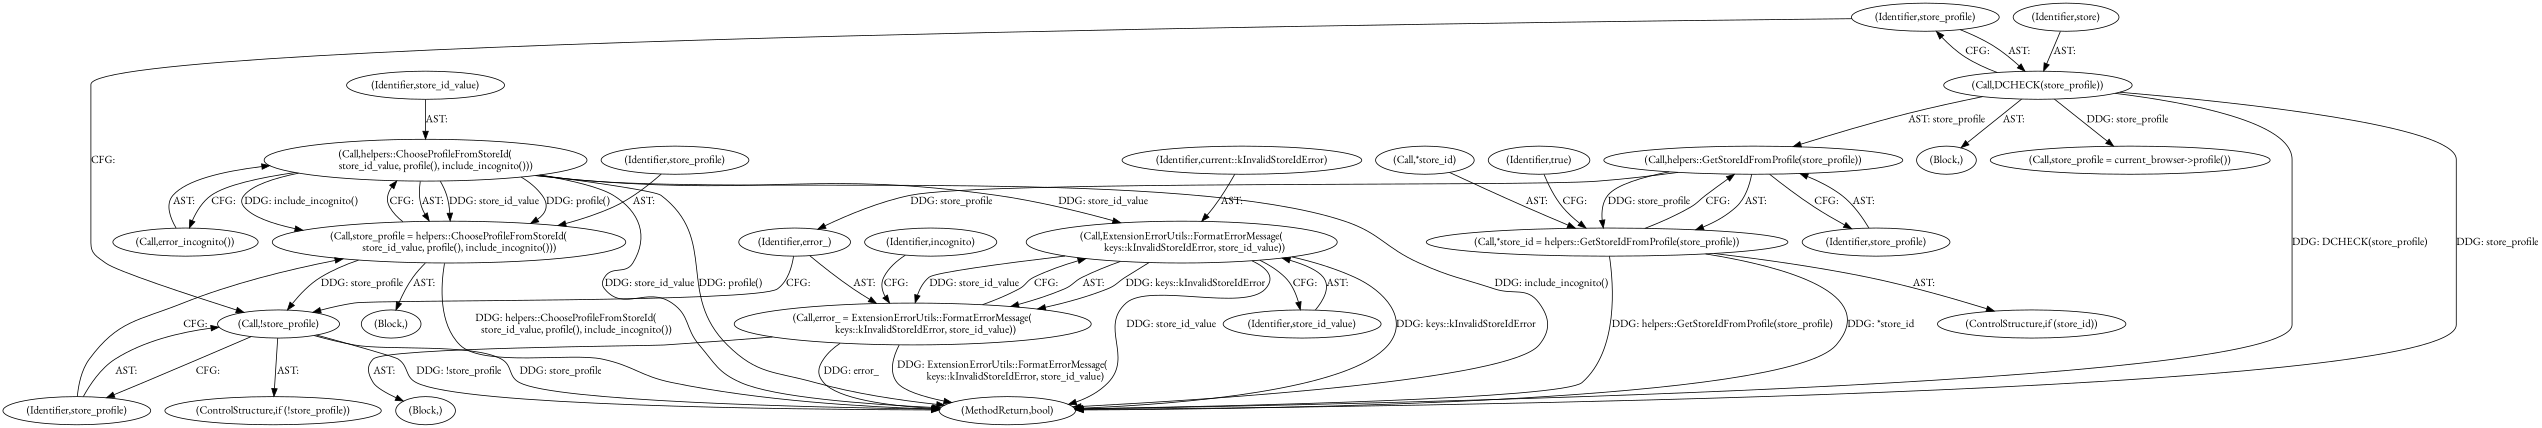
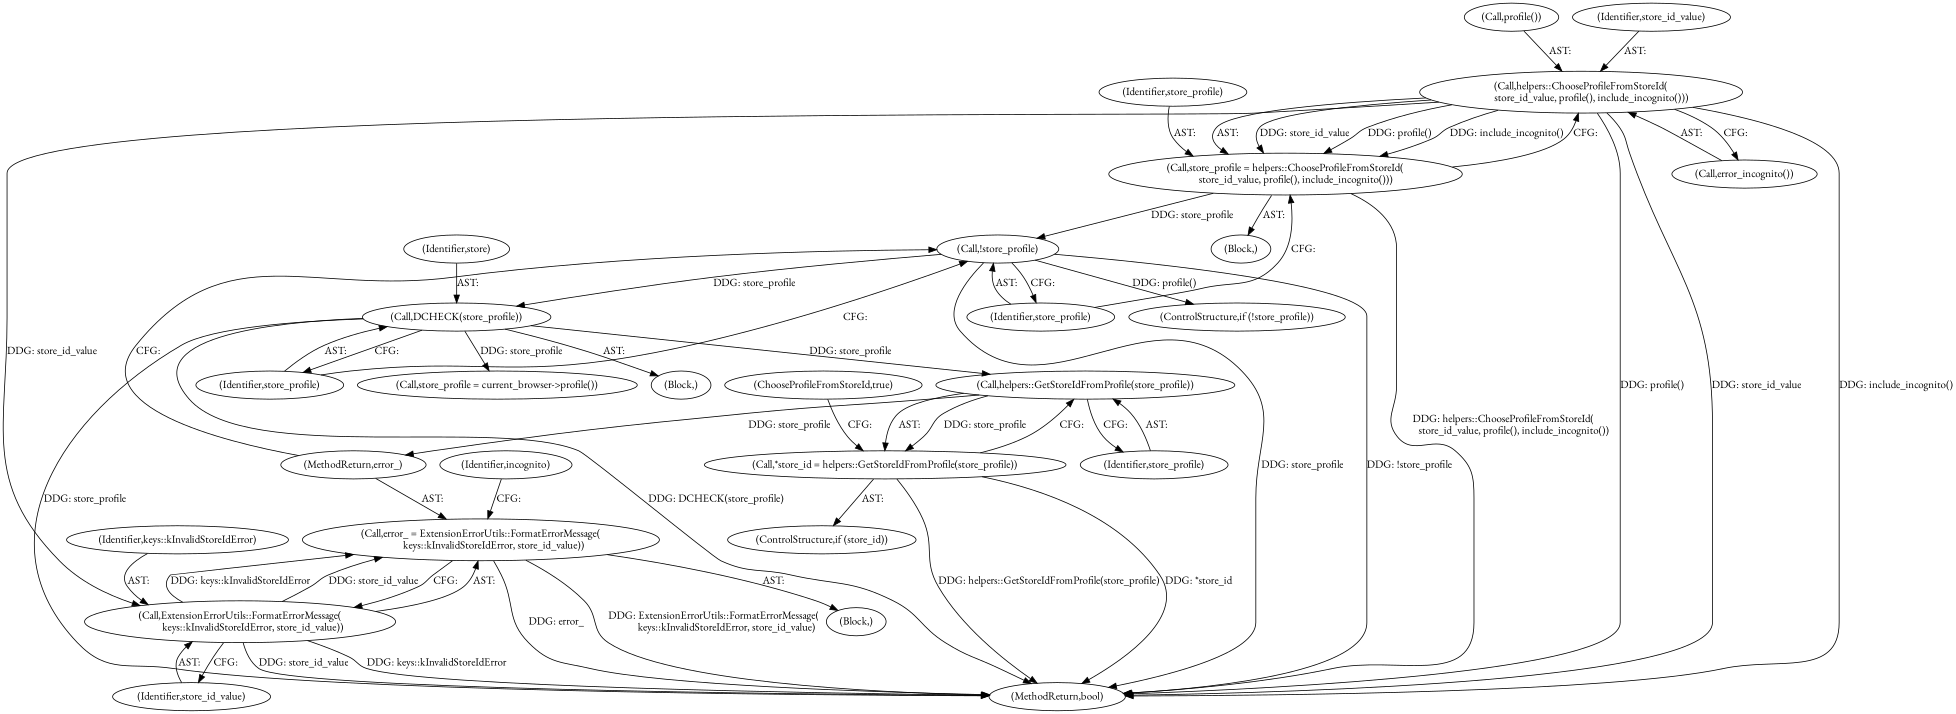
node "(Call,profile())": added
edge "(Call,DCHECK(store_profile))" -> "(Call,helpers::GetStoreIdFromProfile(store_profile))": label "AST: store_profile" -> "DDG: store_profile"
node "(Identifier,current::kInvalidStoreIdError)": label "(Identifier,current::kInvalidStoreIdError)" -> "(Identifier,keys::kInvalidStoreIdError)"
node "(Call,*store_id)": removed
node "(Identifier,true)": label "(Identifier,true)" -> "(ChooseProfileFromStoreId,true)"
node "(Identifier,error_)": label "(Identifier,error_)" -> "(MethodReturn,error_)"
edge "(Call,!store_profile)" -> "(Call,DCHECK(store_profile))": added, label "DDG: store_profile"
edge "(Call,!store_profile)" -> "(ControlStructure,if (!store_profile))": label "AST: " -> "DDG: profile()"
